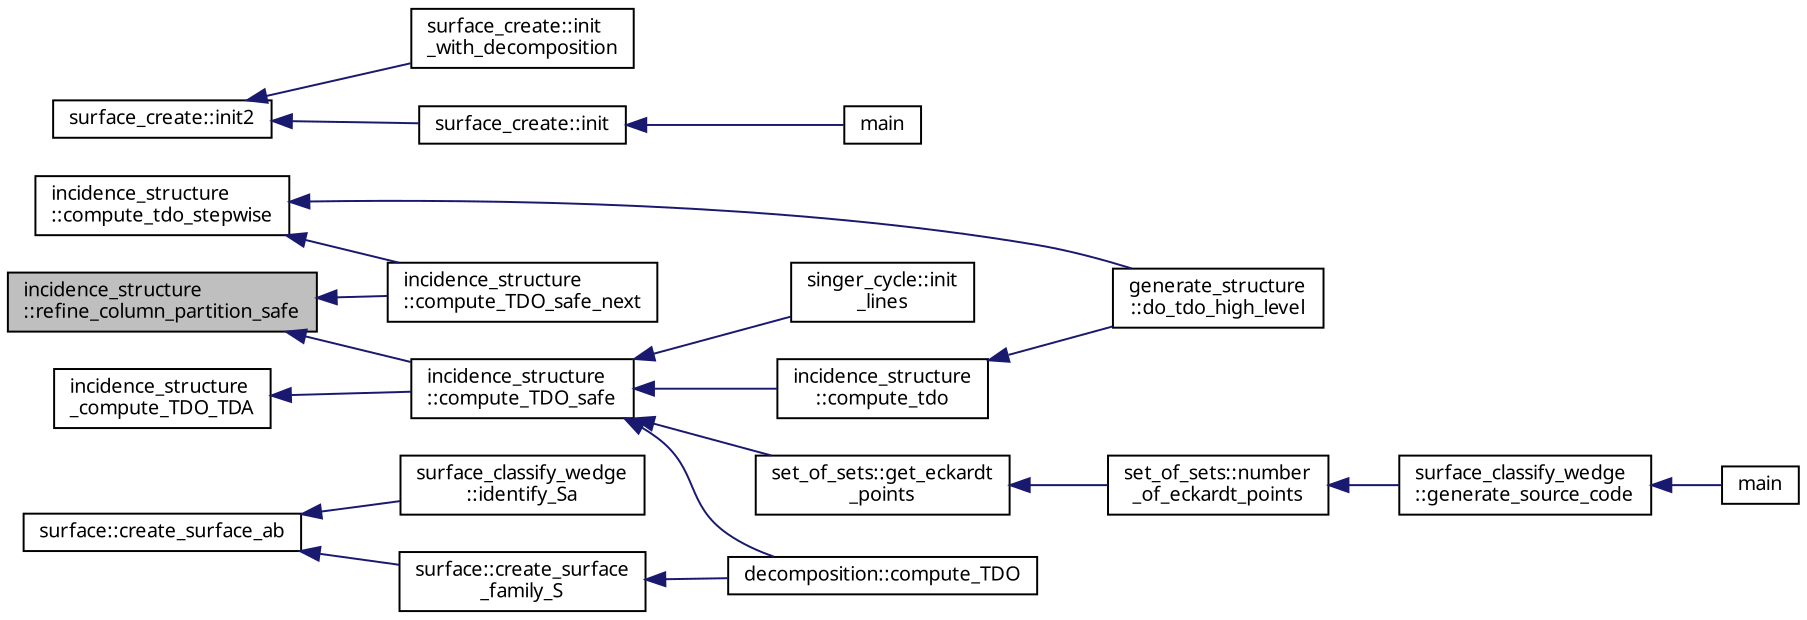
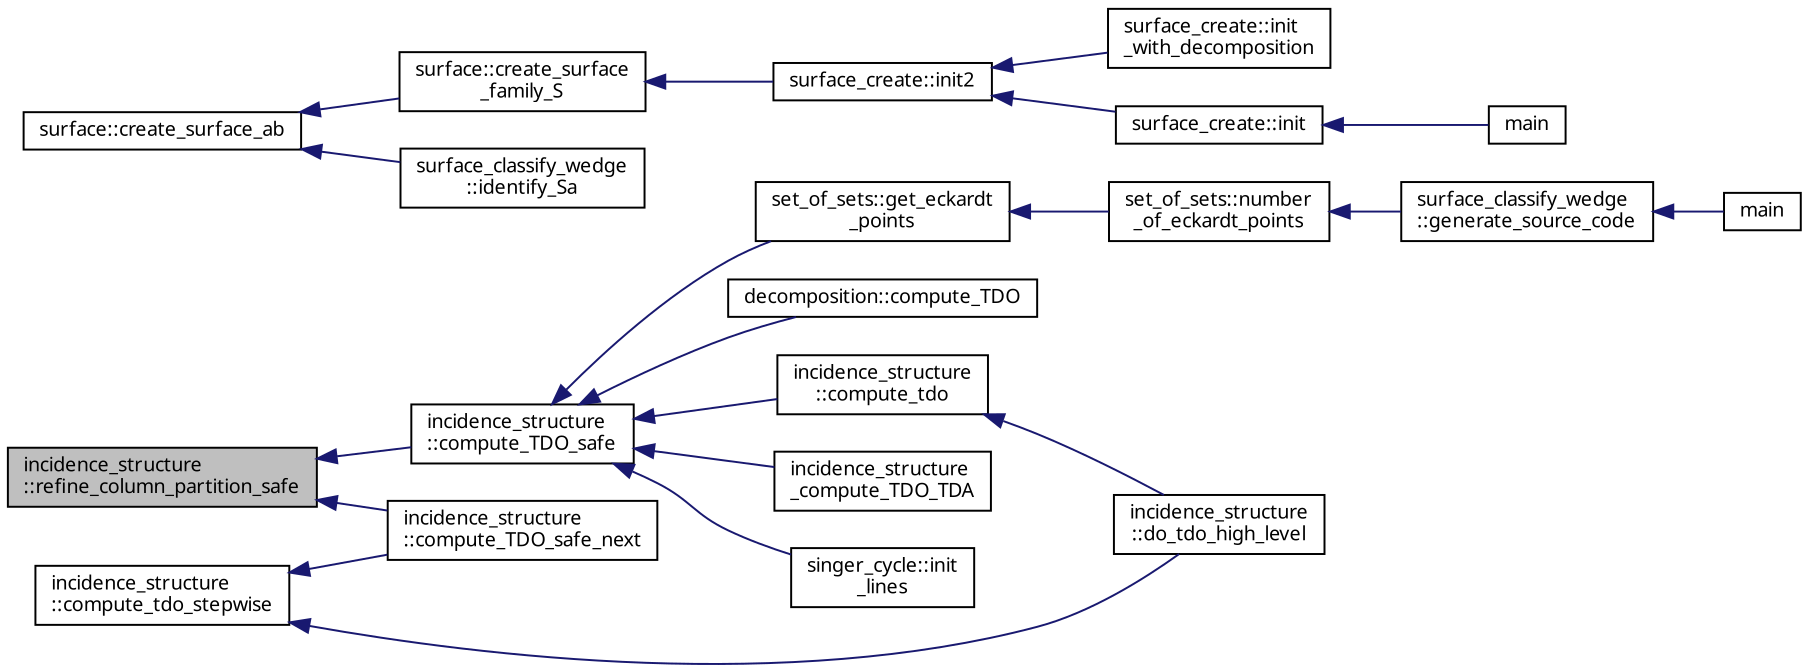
node "generate_structure ::do_tdo_high_level": label "generate_structure ::do_tdo_high_level" -> "incidence_structure ::do_tdo_high_level"
edge "incidence_structure ::compute_TDO_safe" -> "incidence_structure _compute_TDO_TDA": reversed
edge "decomposition::compute_TDO" -> "surface::create_surface _family_S": now "surface_create::init2" -> "surface::create_surface _family_S"
